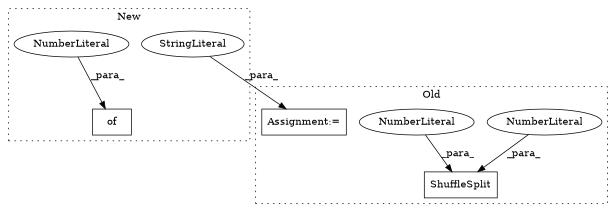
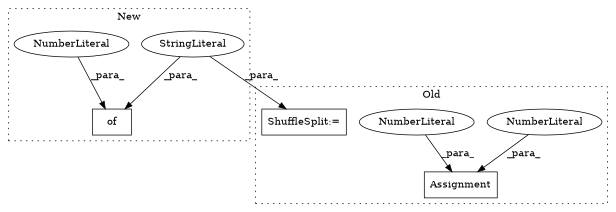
edge "StringLiteral" -> "of": added, label "_para_"
node "Assignment:=": label "Assignment:=" -> "ShuffleSplit:="
node "ShuffleSplit": label "ShuffleSplit" -> "Assignment"
